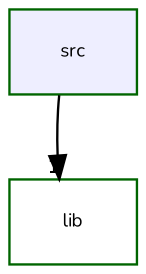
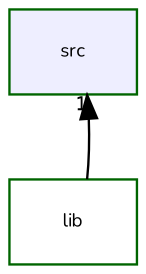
edge "src" -> "lib": reversed
